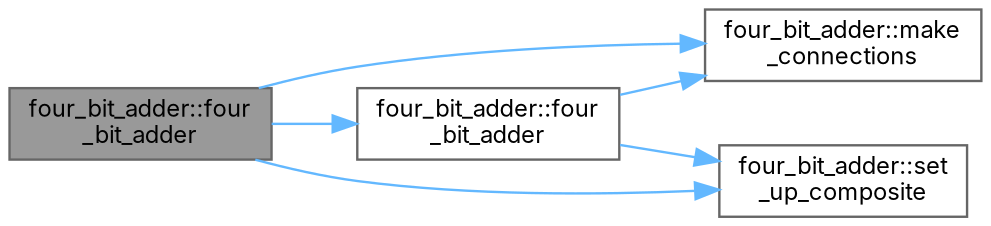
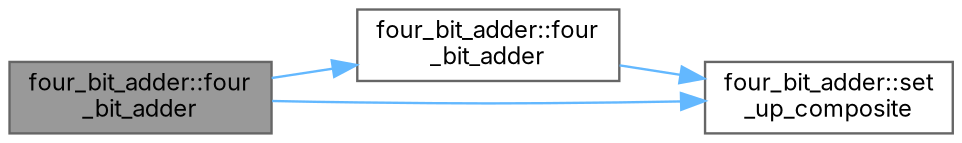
node "four_bit_adder::make _connections": removed
